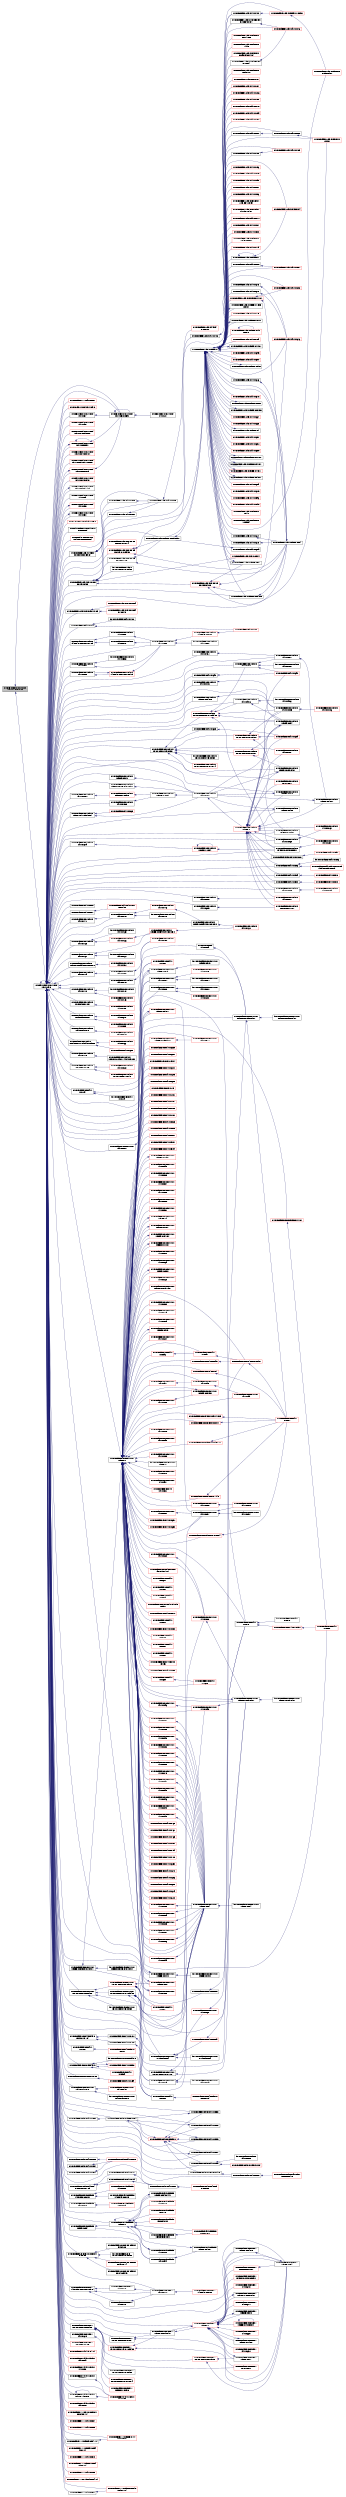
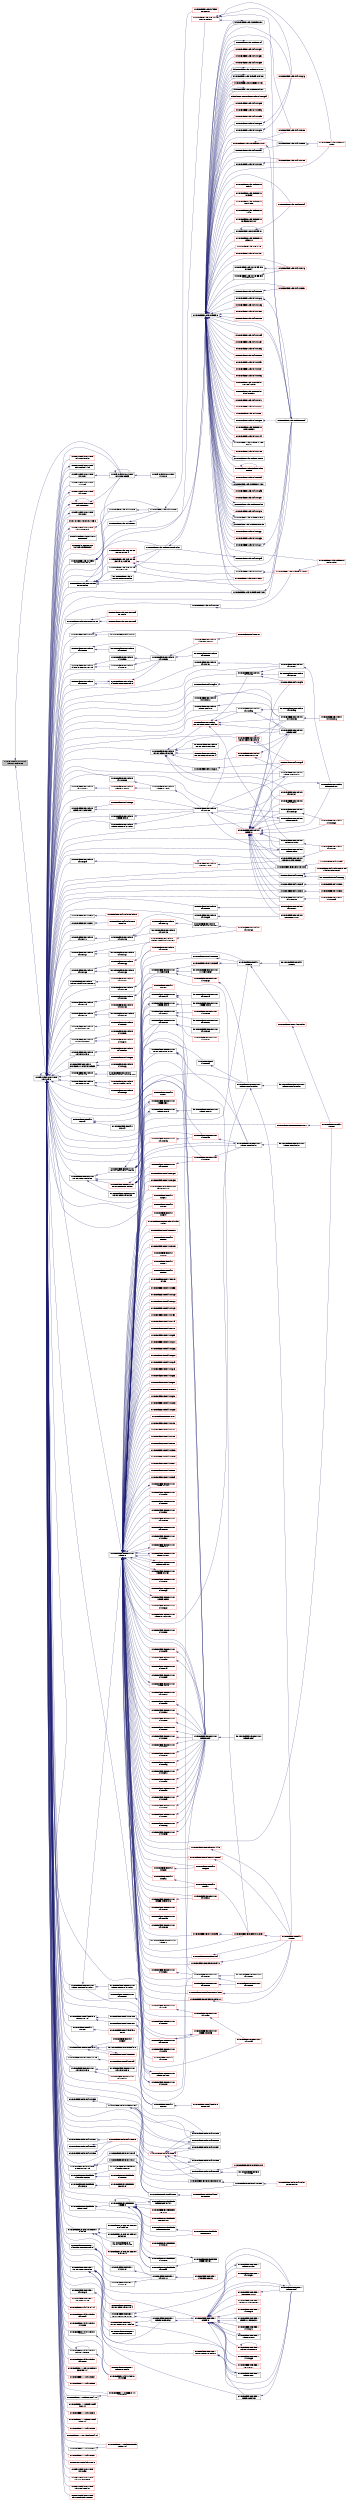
node "omc_CodegenAdevs_lm__609": label "omc_CodegenAdevs_lm__609" -> "subscriptToMStr_CodegenAdevs_lm__609"
node "omc_CodegenC_functionRelations": added
